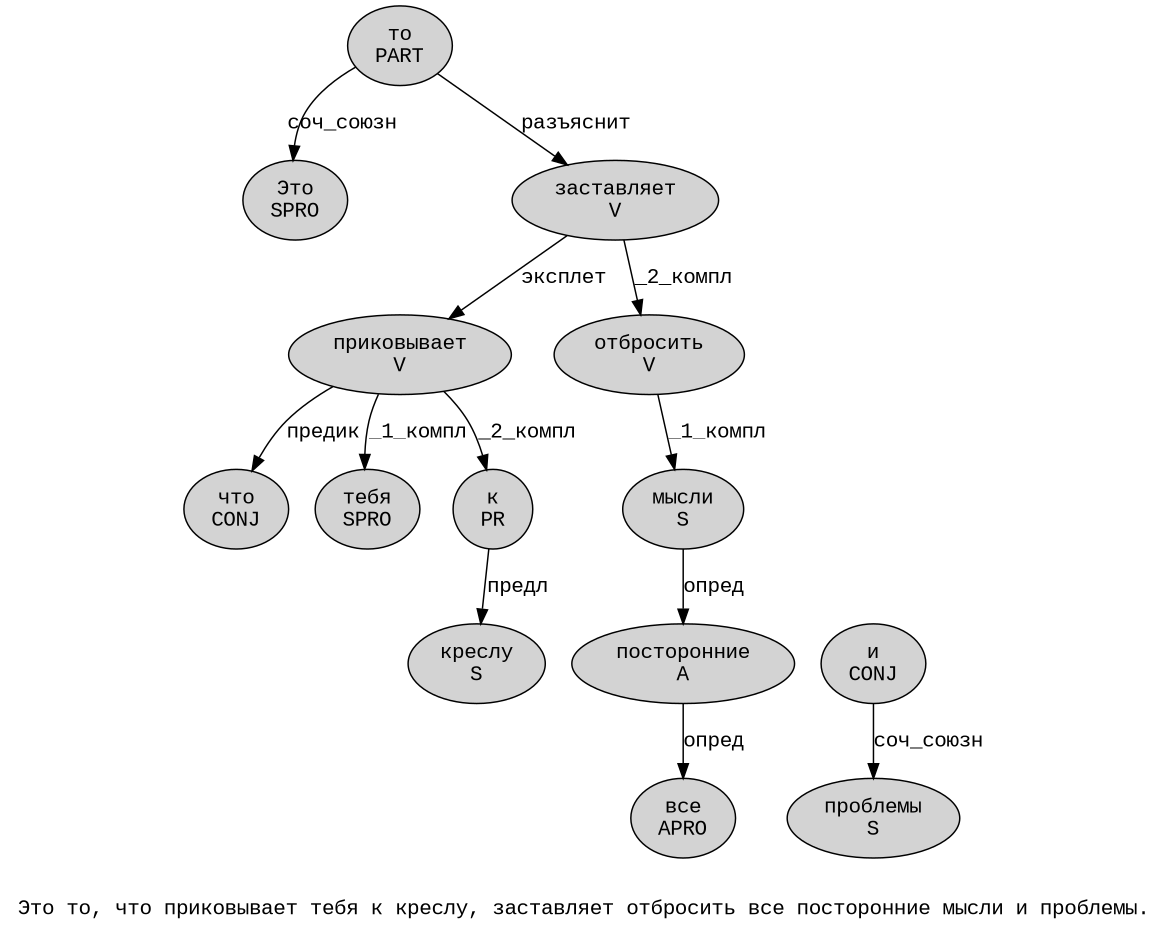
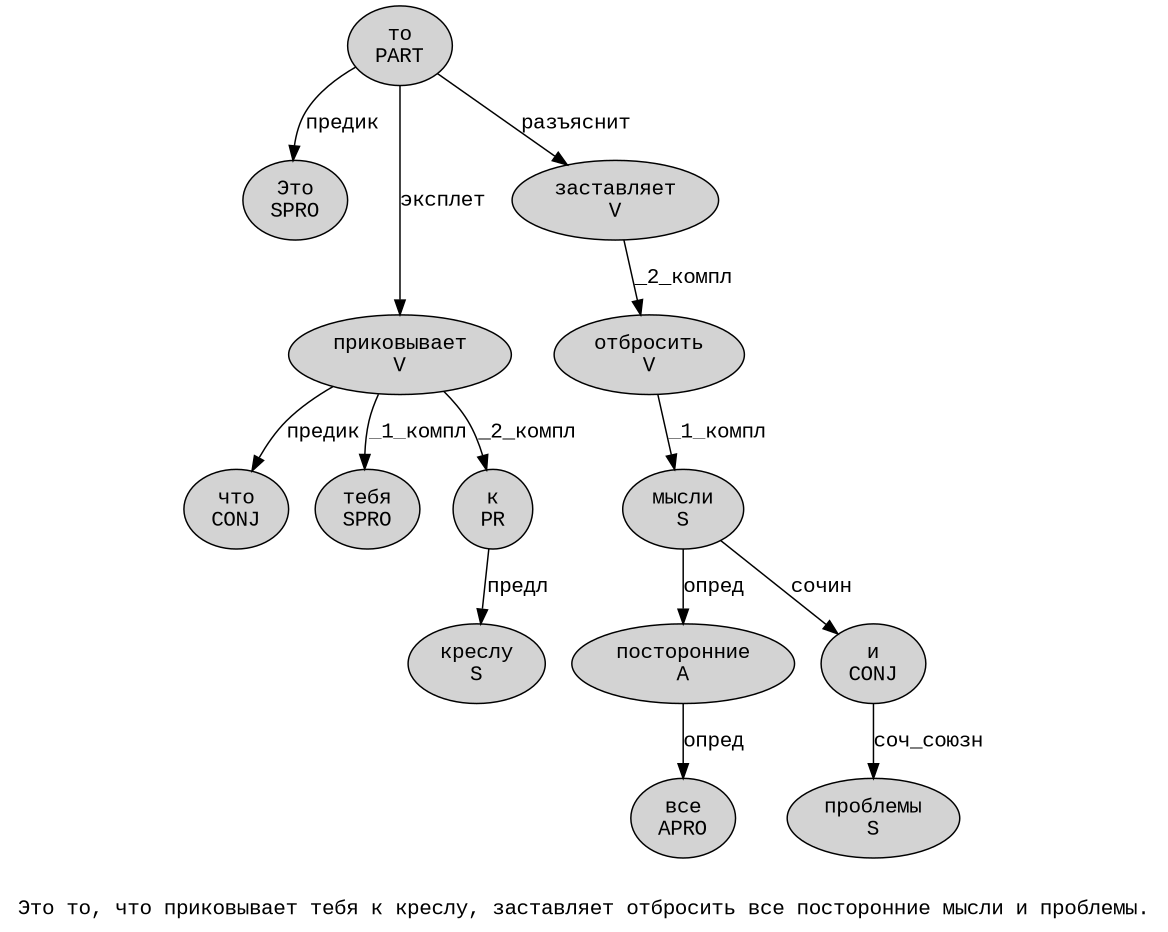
edge "то PART" -> "Это SPRO": label "соч_союзн" -> "предик"
edge "заставляет V" -> "приковывает V": now "то PART" -> "приковывает V"
edge "мысли S" -> "и CONJ": added, label "сочин"
